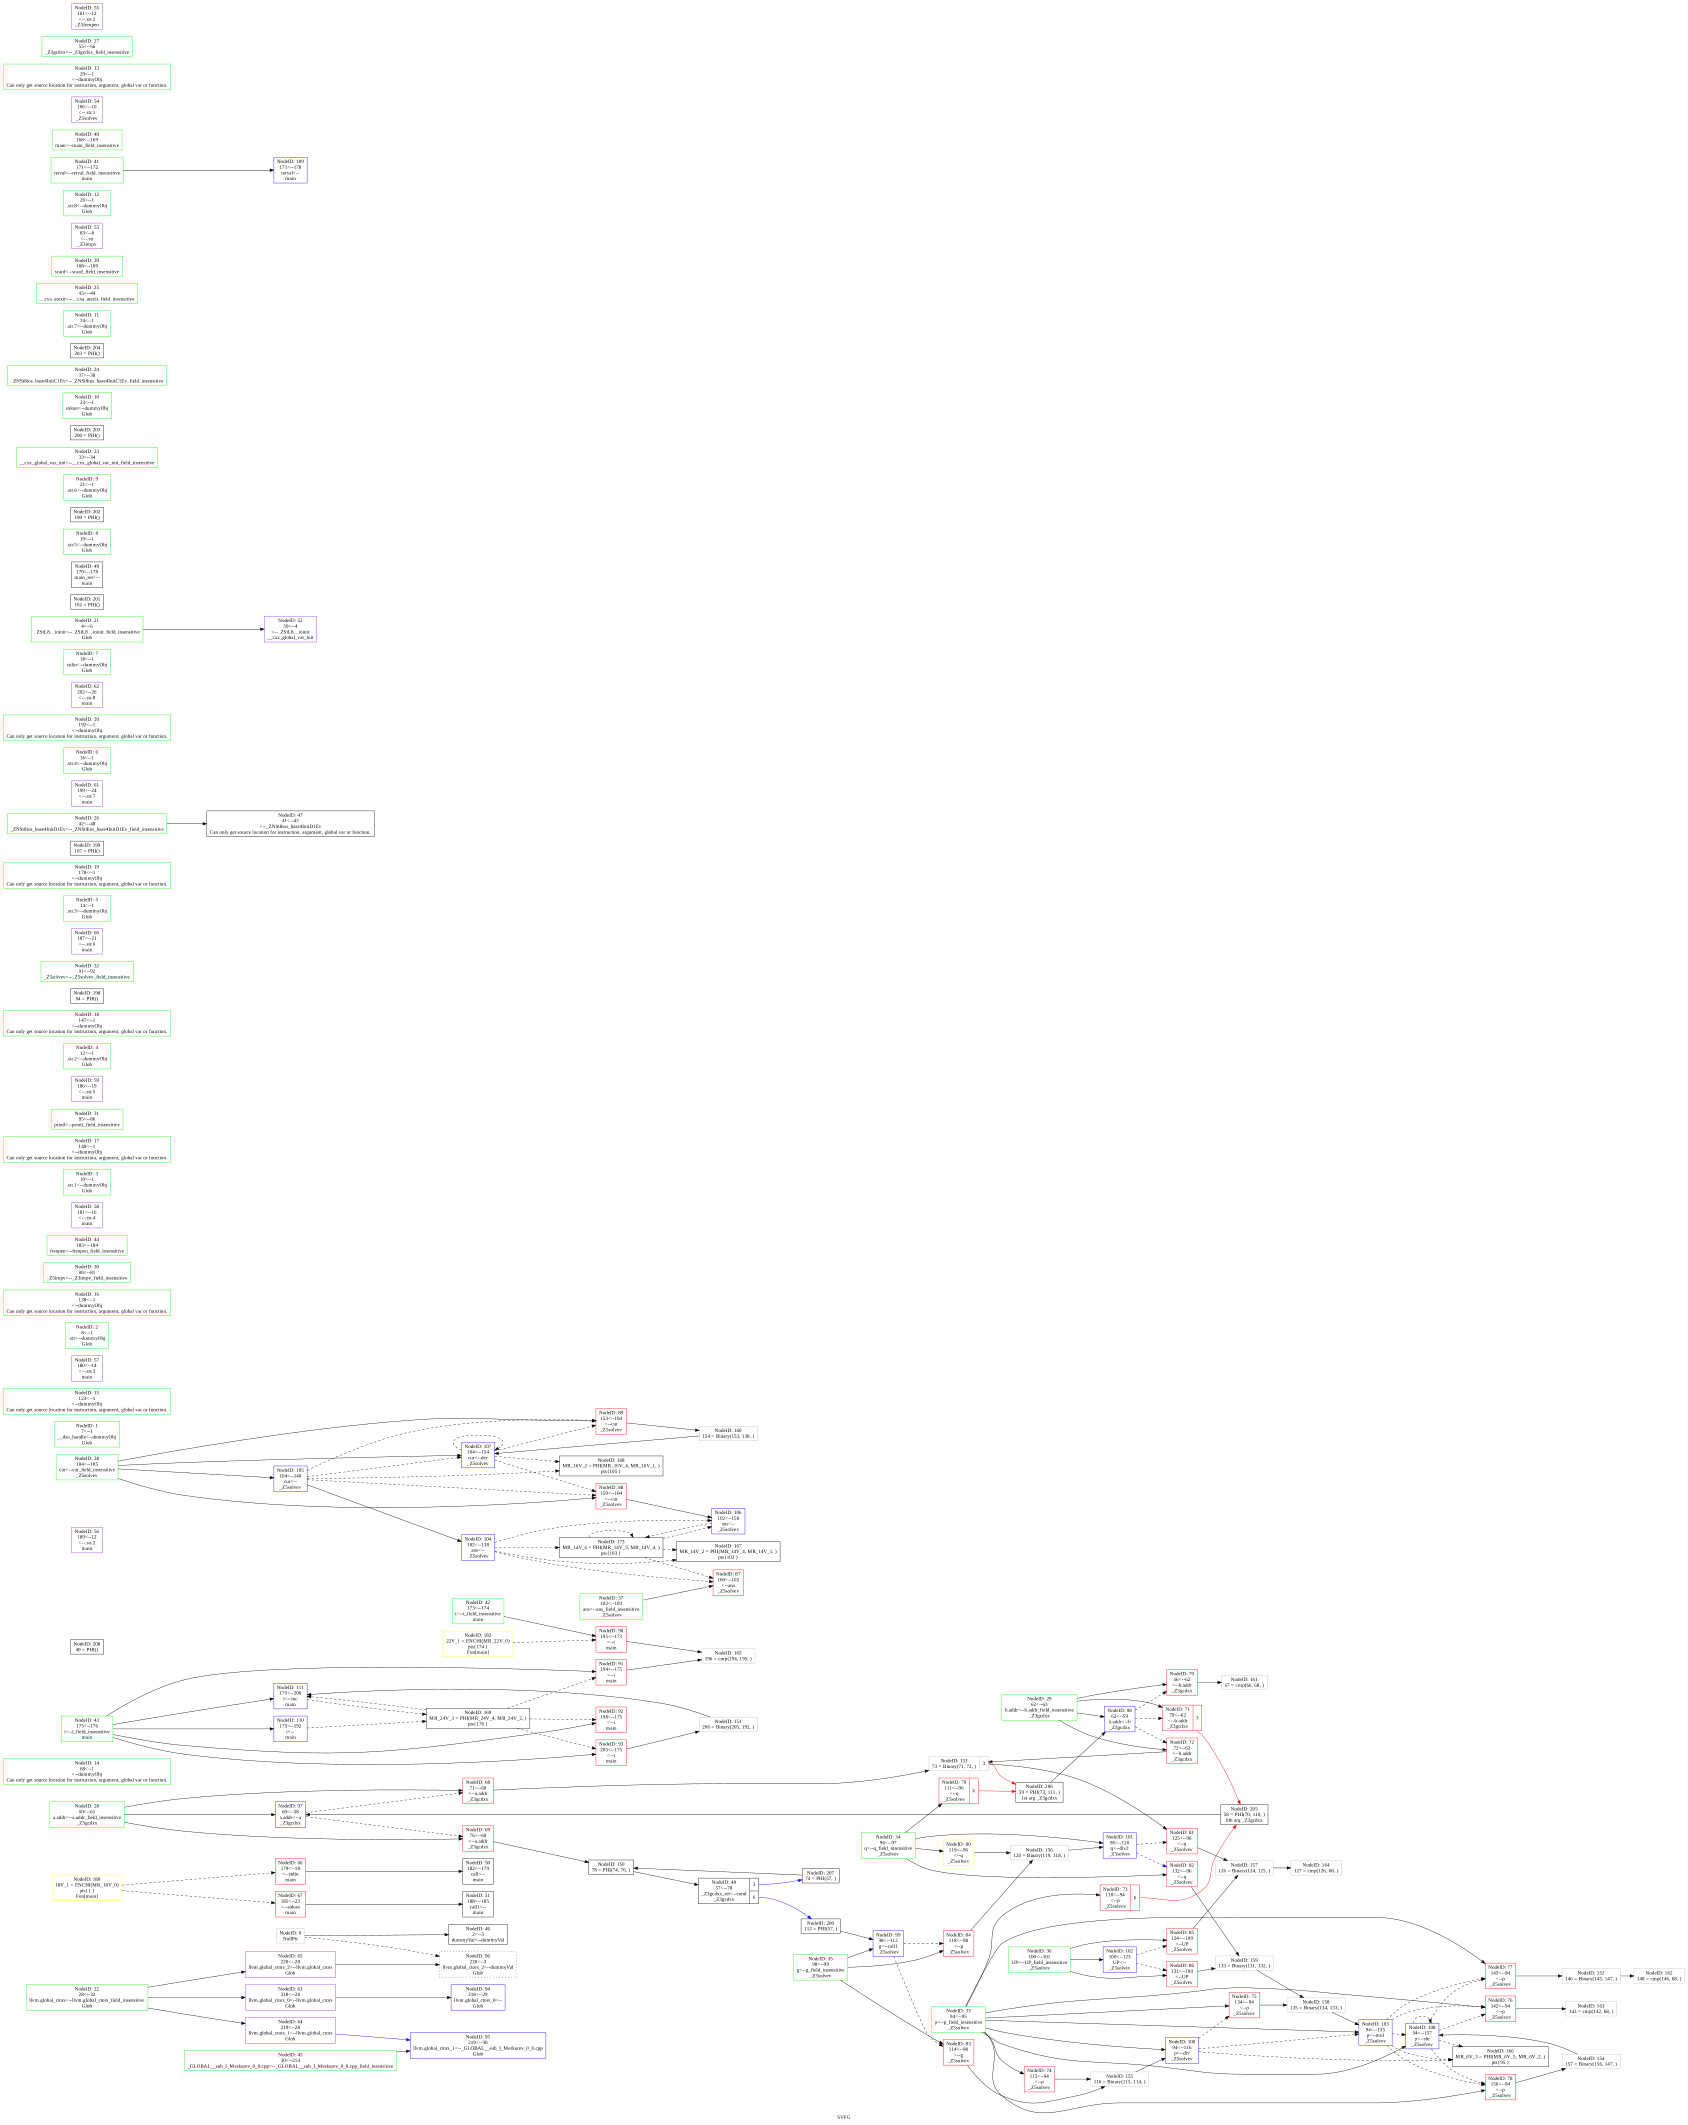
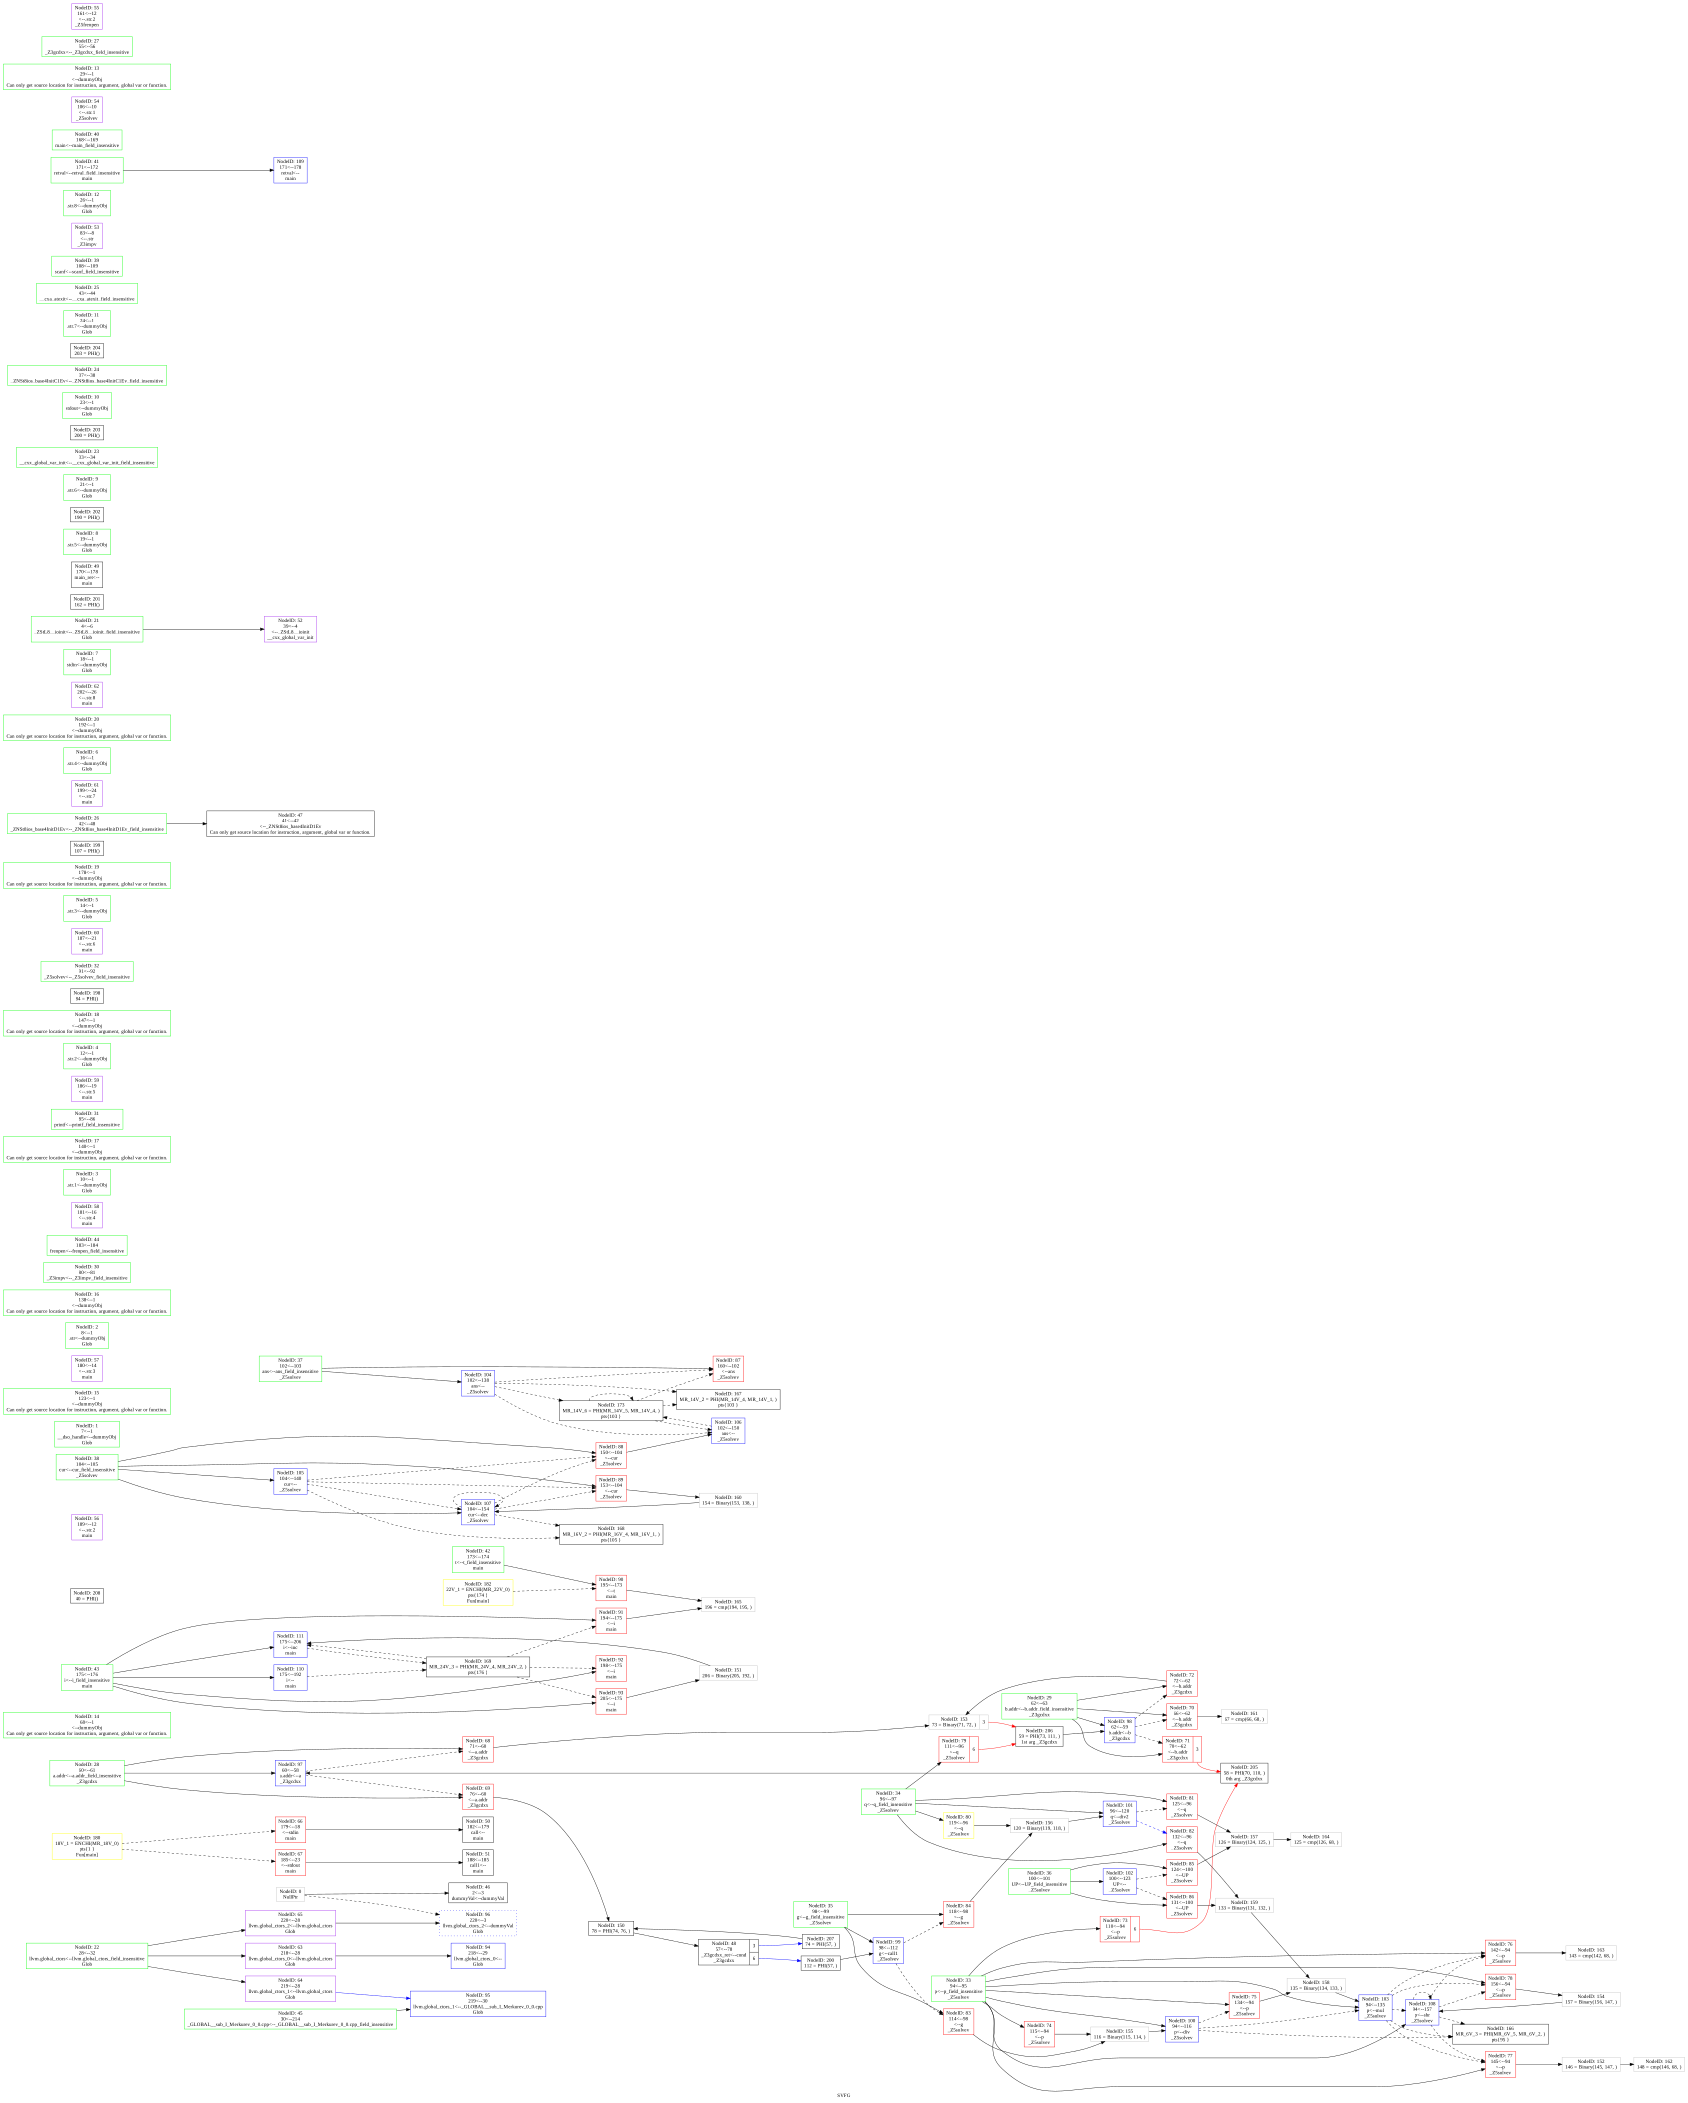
edge "NodeID: 105" -> "NodeID: 104": now "NodeID: 37" -> "NodeID: 104"
edge "NodeID: 153" -> "NodeID: 81": now "NodeID: 34" -> "NodeID: 81"
node "NodeID: 164": text "127 = cmp(126, 68, )" -> "125 = cmp(126, 68, )"
